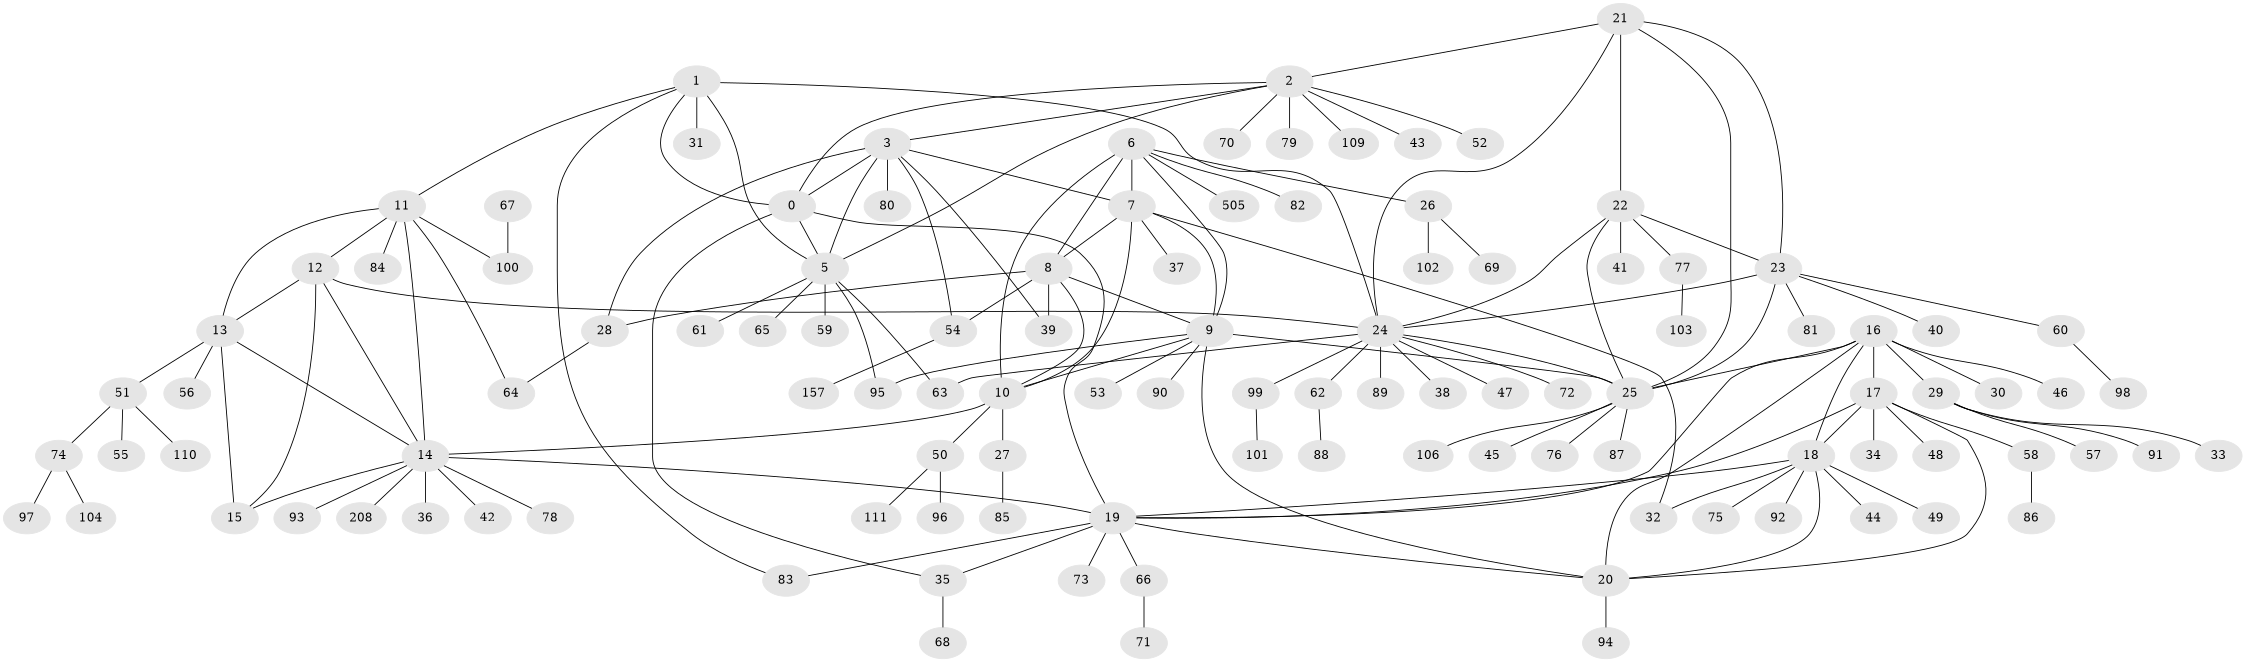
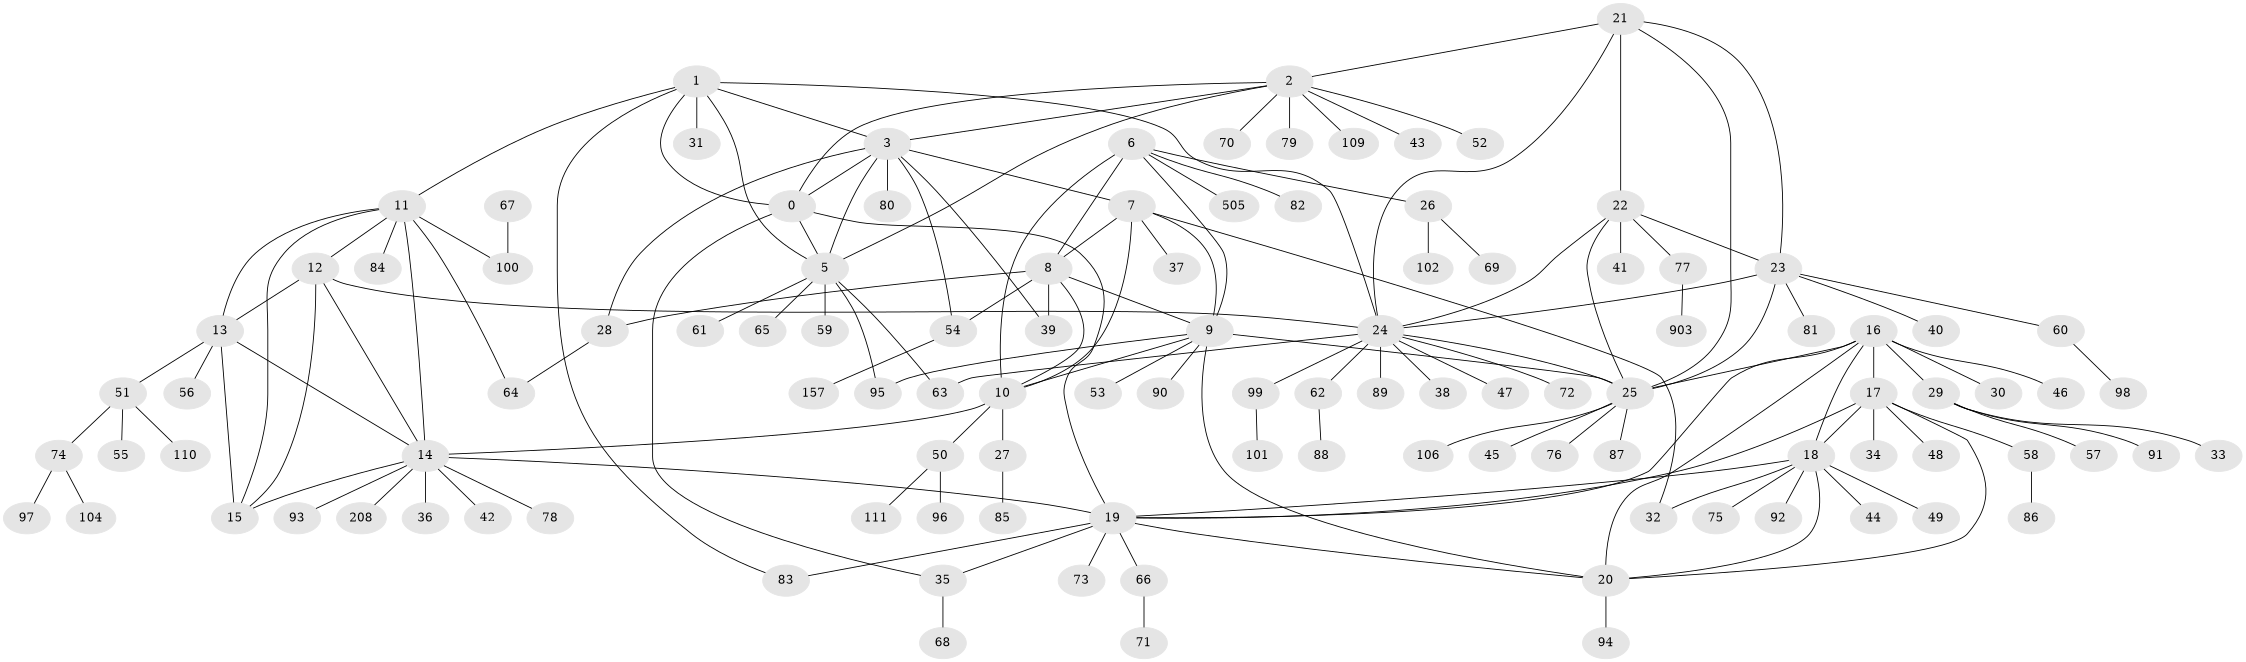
edge "1" -- "3": added
edge "6" -- "7": removed
edge "11" -- "15": added
node "103": label "103" -> "903"
